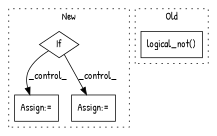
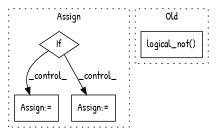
cluster "New": label "New" -> "Assign"
